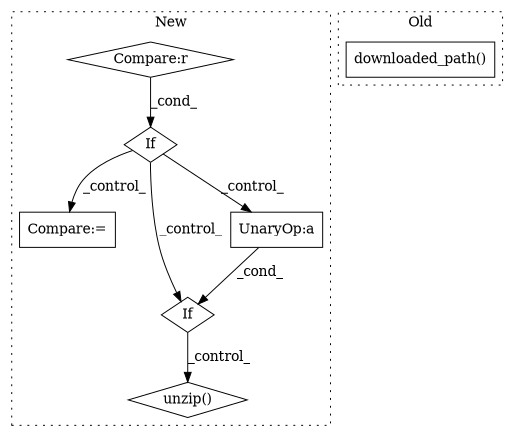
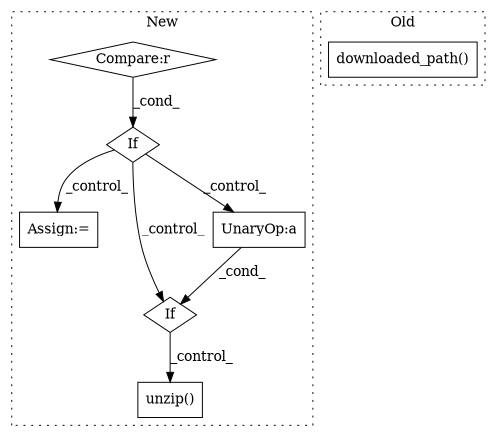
node "Compare:=": label "Compare:=" -> "Assign:="
node "unzip()": shape diamond -> box
